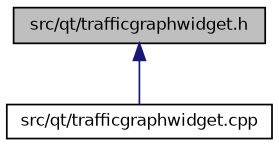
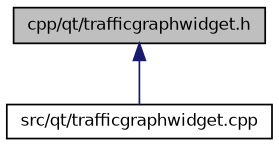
node "src/qt/trafficgraphwidget.h": label "src/qt/trafficgraphwidget.h" -> "cpp/qt/trafficgraphwidget.h"
